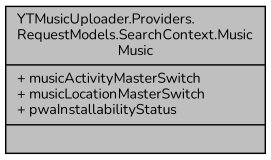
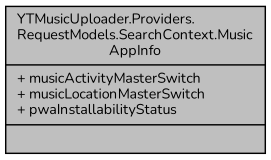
node "YTMusicUploader.Providers.": text "Music" -> "AppInfo"
